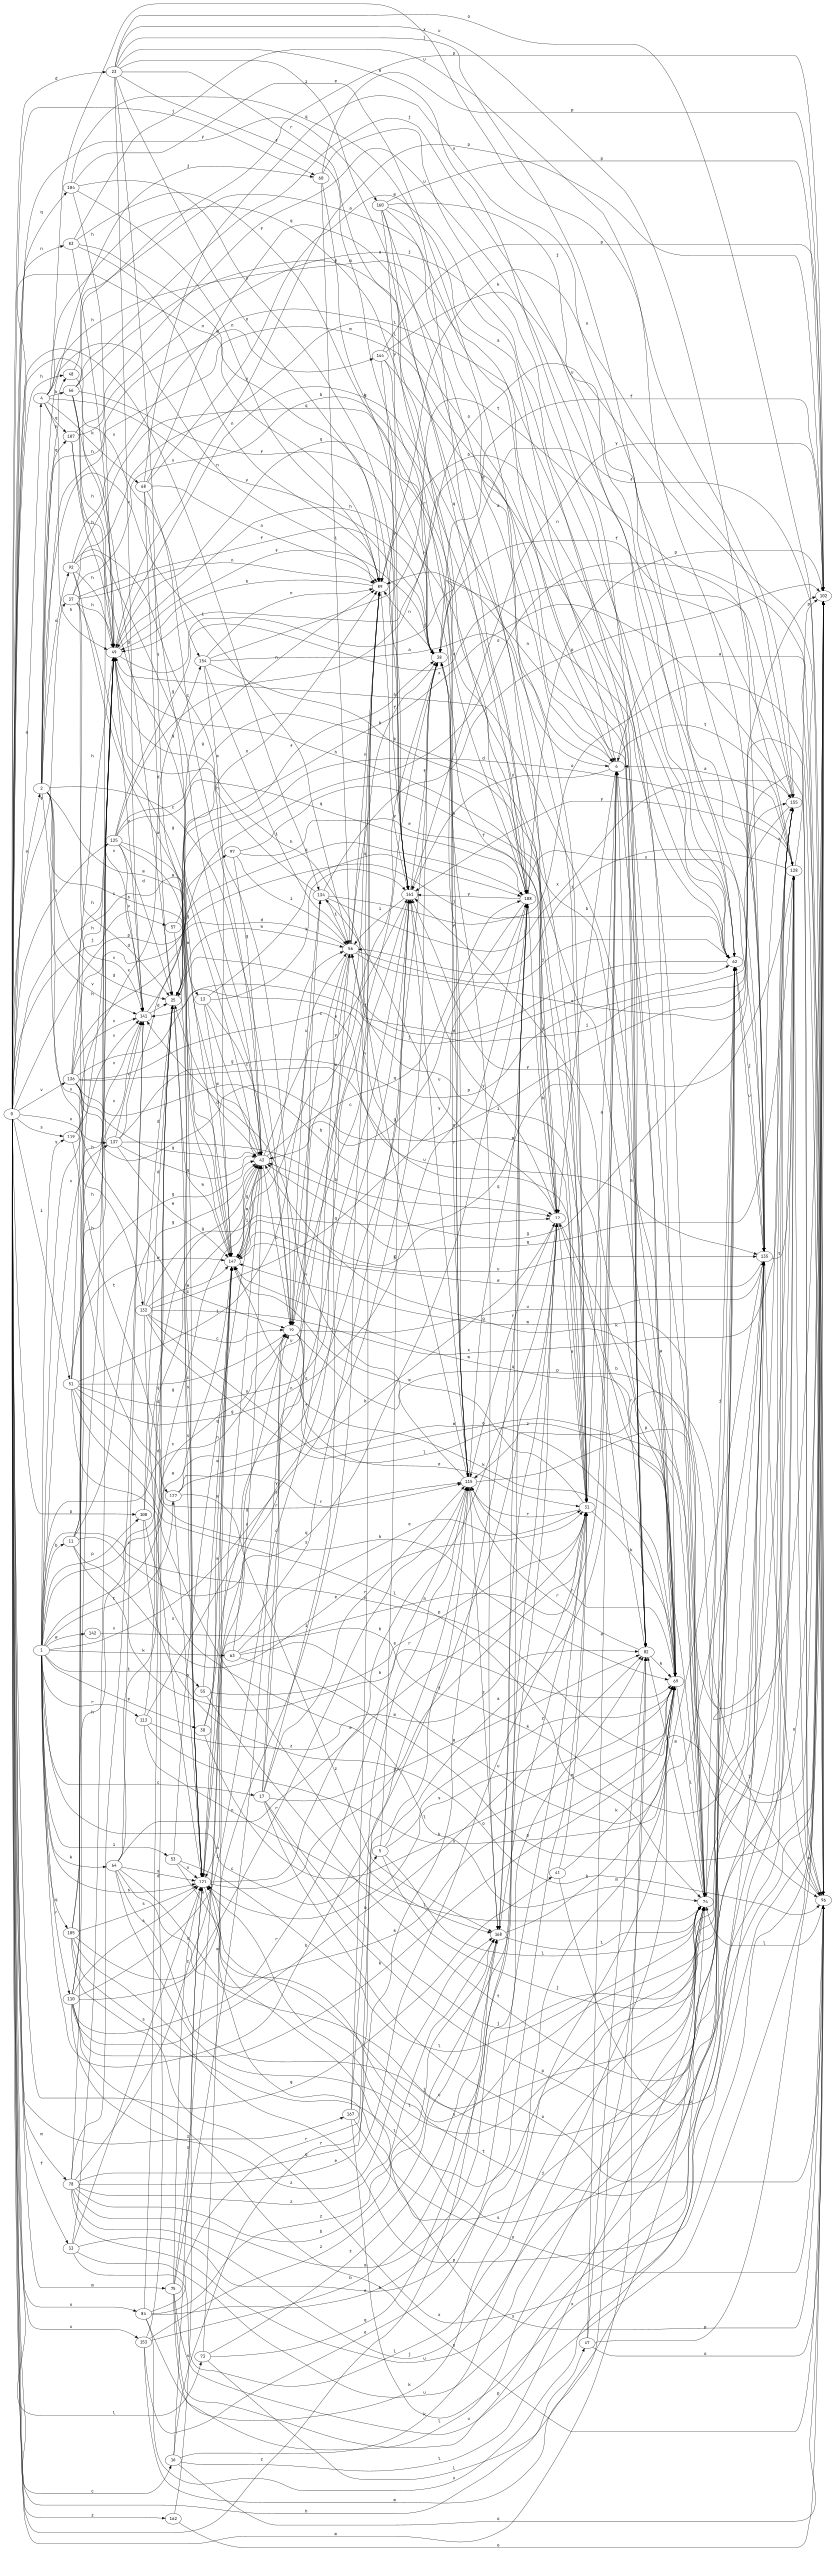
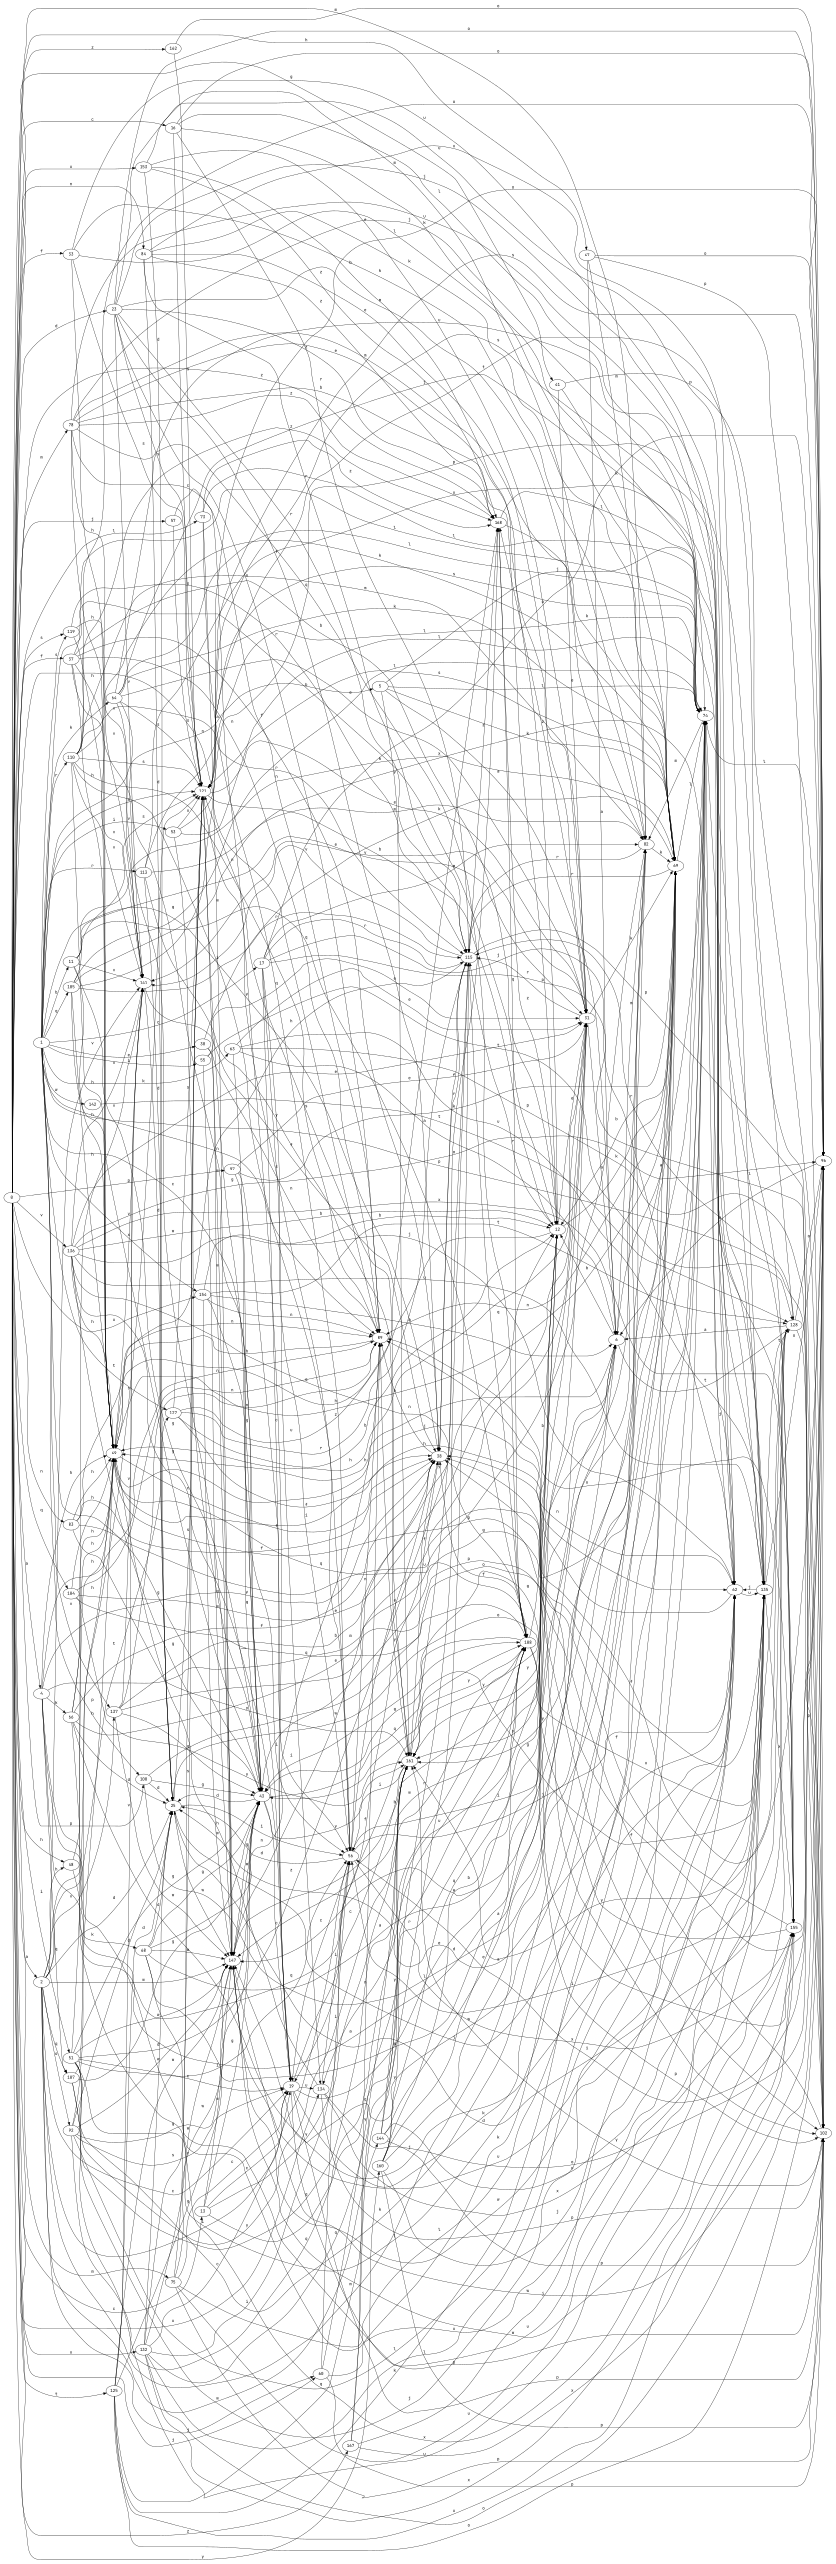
edge "25" -> "56": label "w" -> "i"
edge "73" -> "108": now "73" -> "56"
